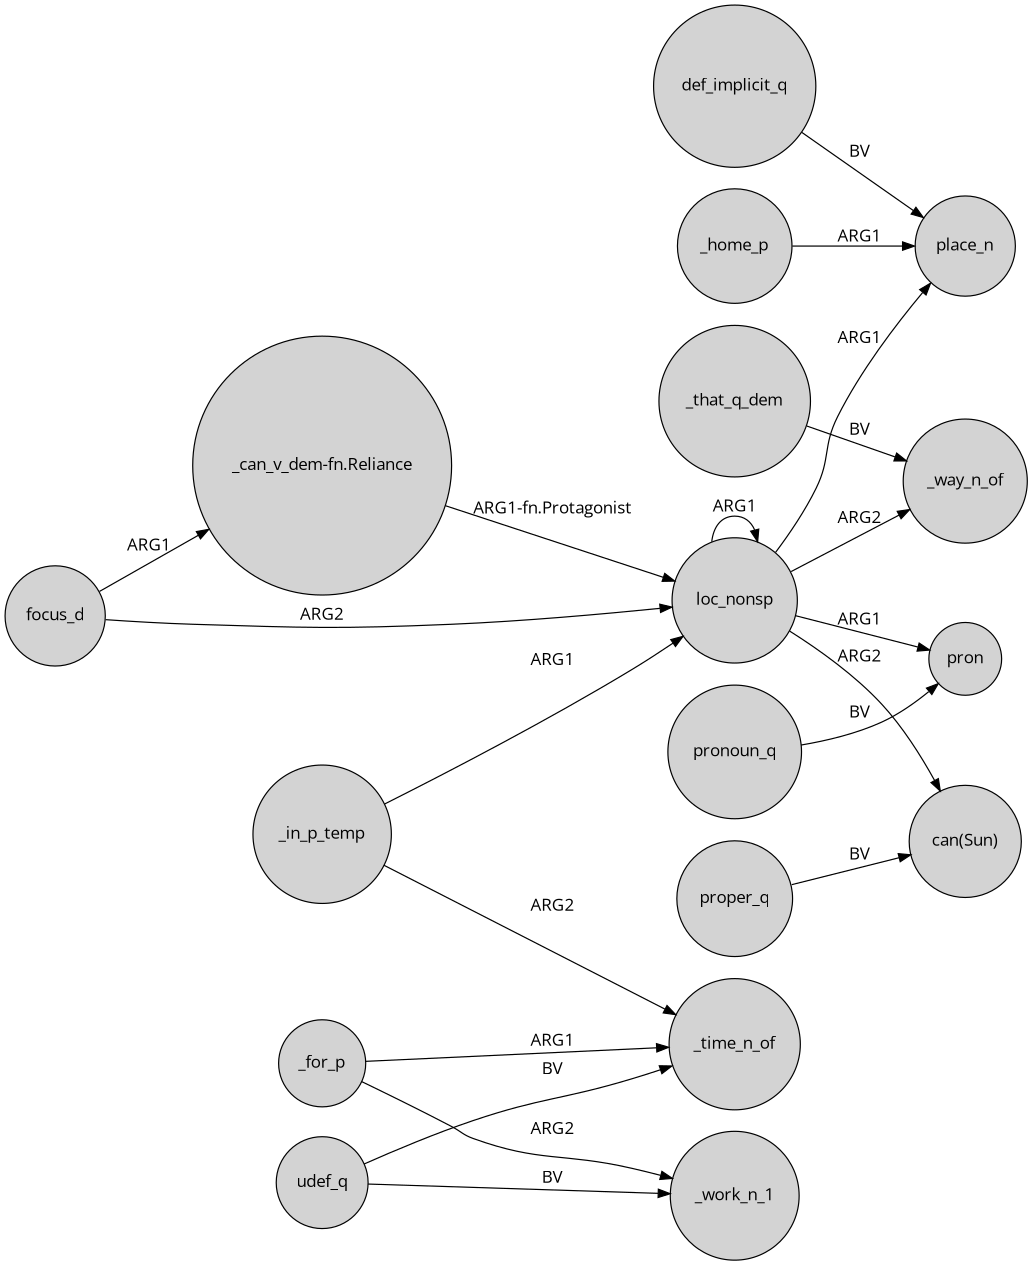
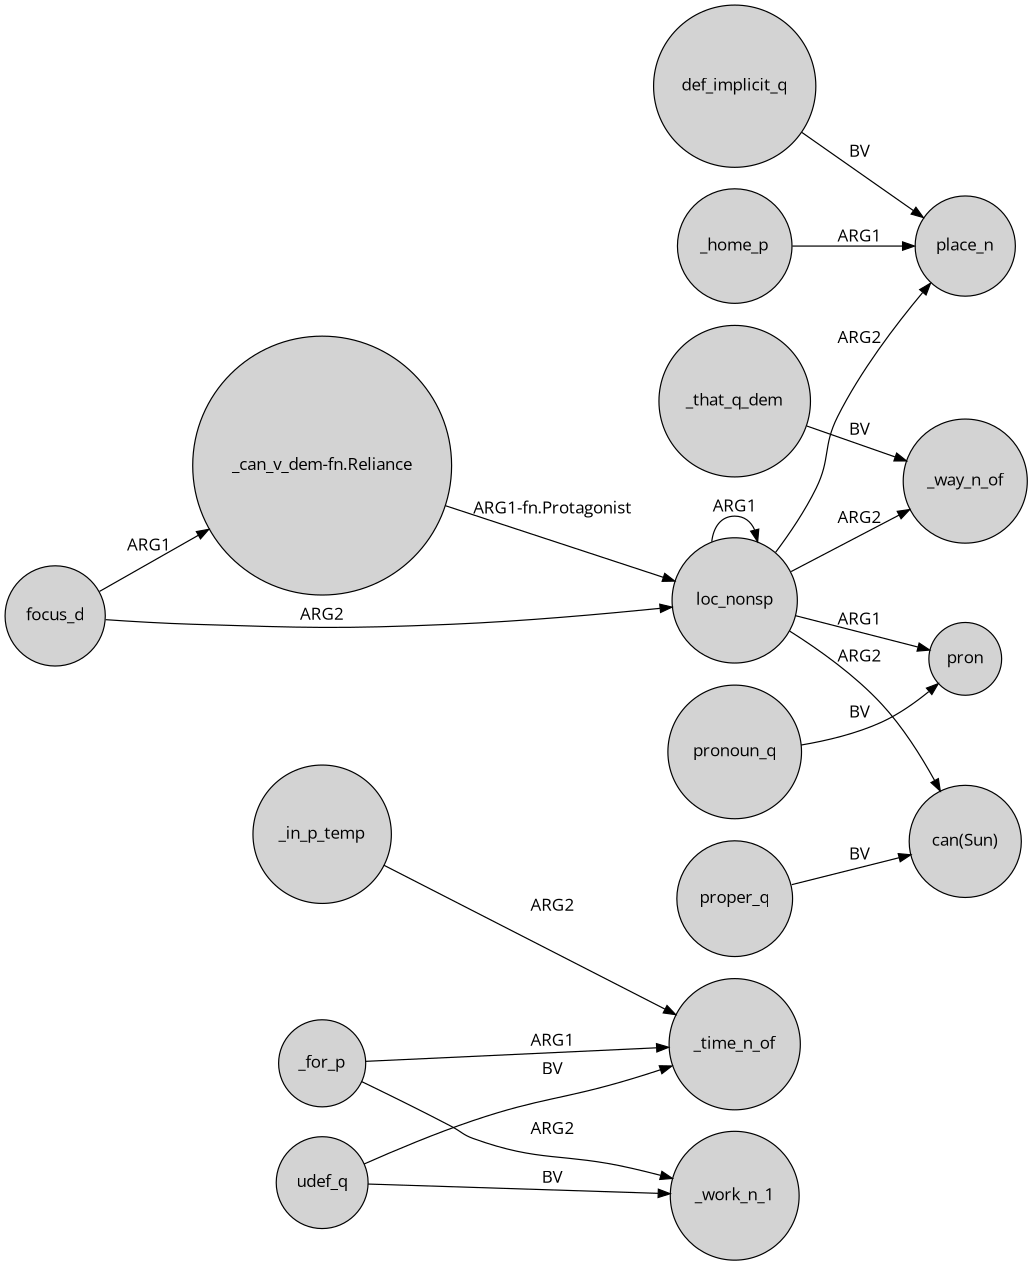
edge "loc_nonsp" -> "place_n": label "ARG1" -> "ARG2"
edge "_in_p_temp" -> "loc_nonsp": removed, label "ARG1"
